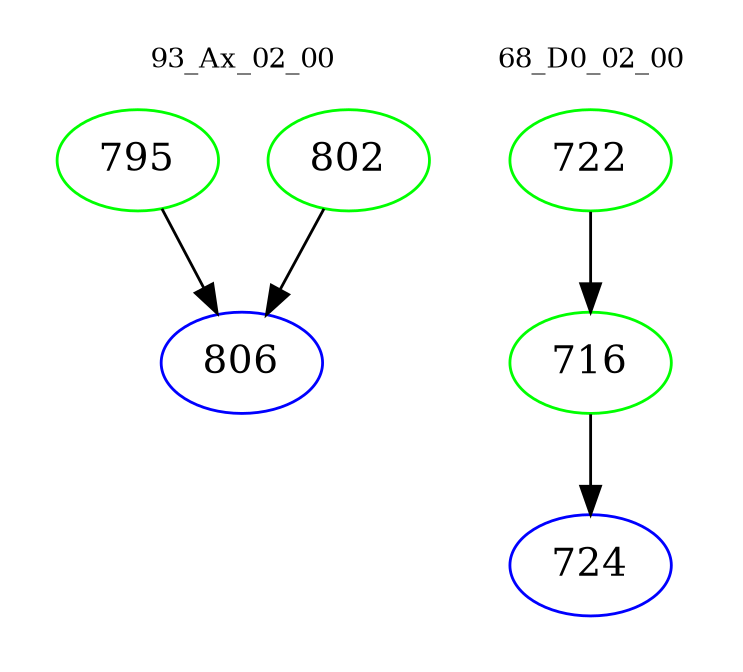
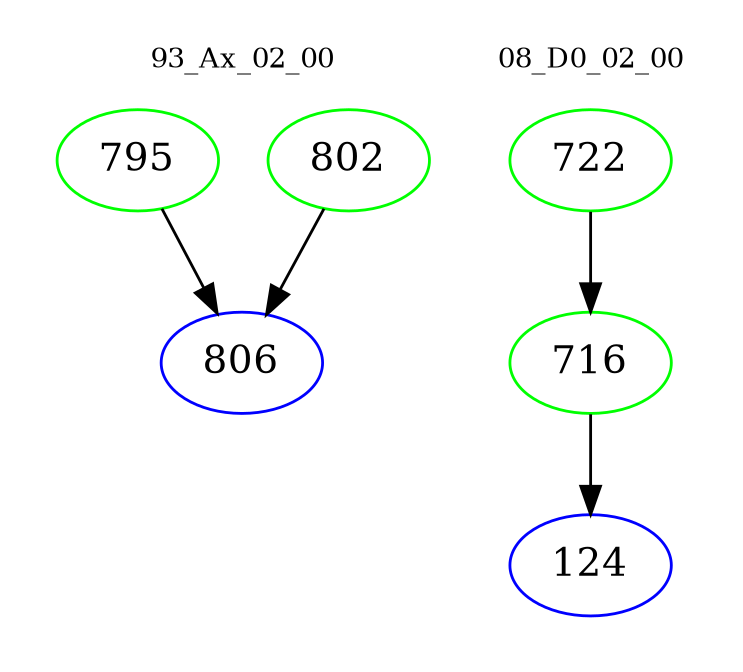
cluster "68_D0_02_00": label "68_D0_02_00" -> "08_D0_02_00"
node "724": label "724" -> "124"
